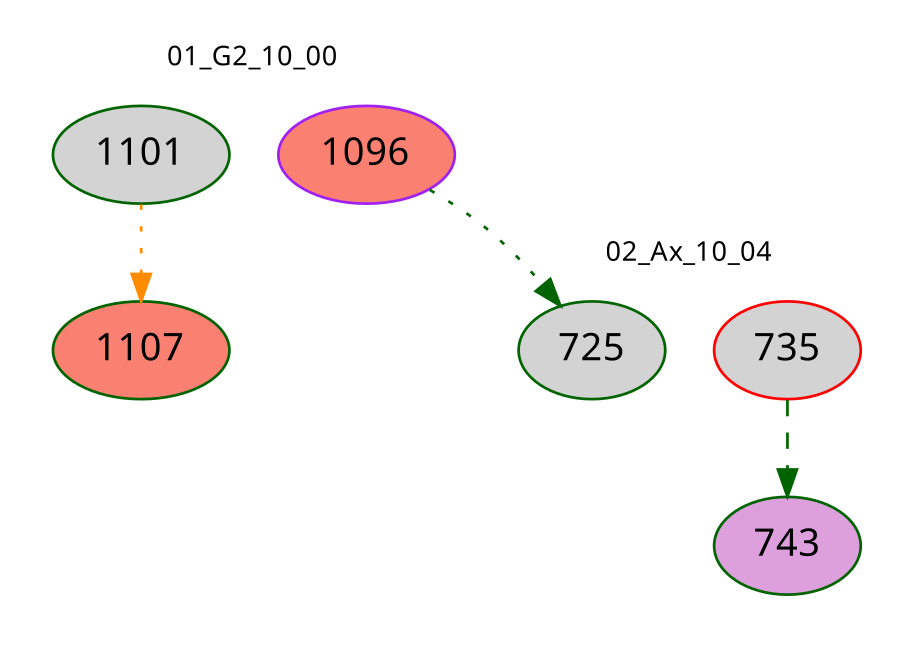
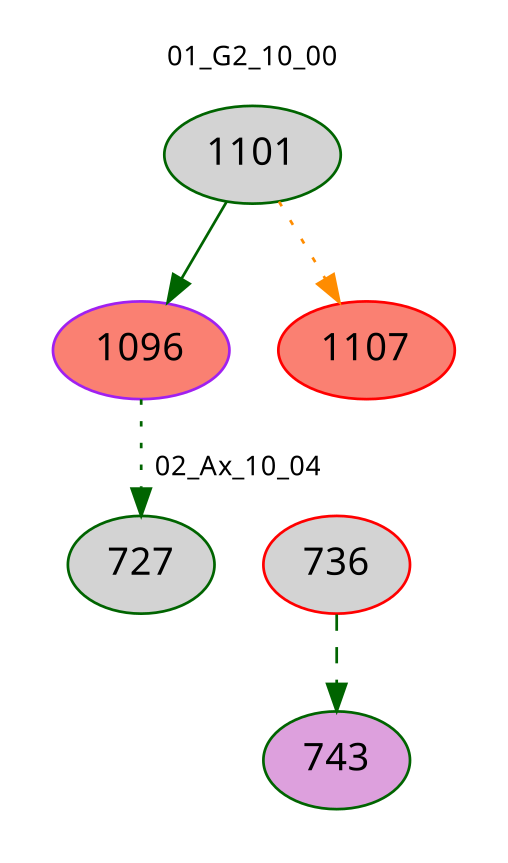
edge "1101" -> "1096": added
node "1107": color darkgreen -> red
node "725": label "725" -> "727"
node "735": label "735" -> "736"
